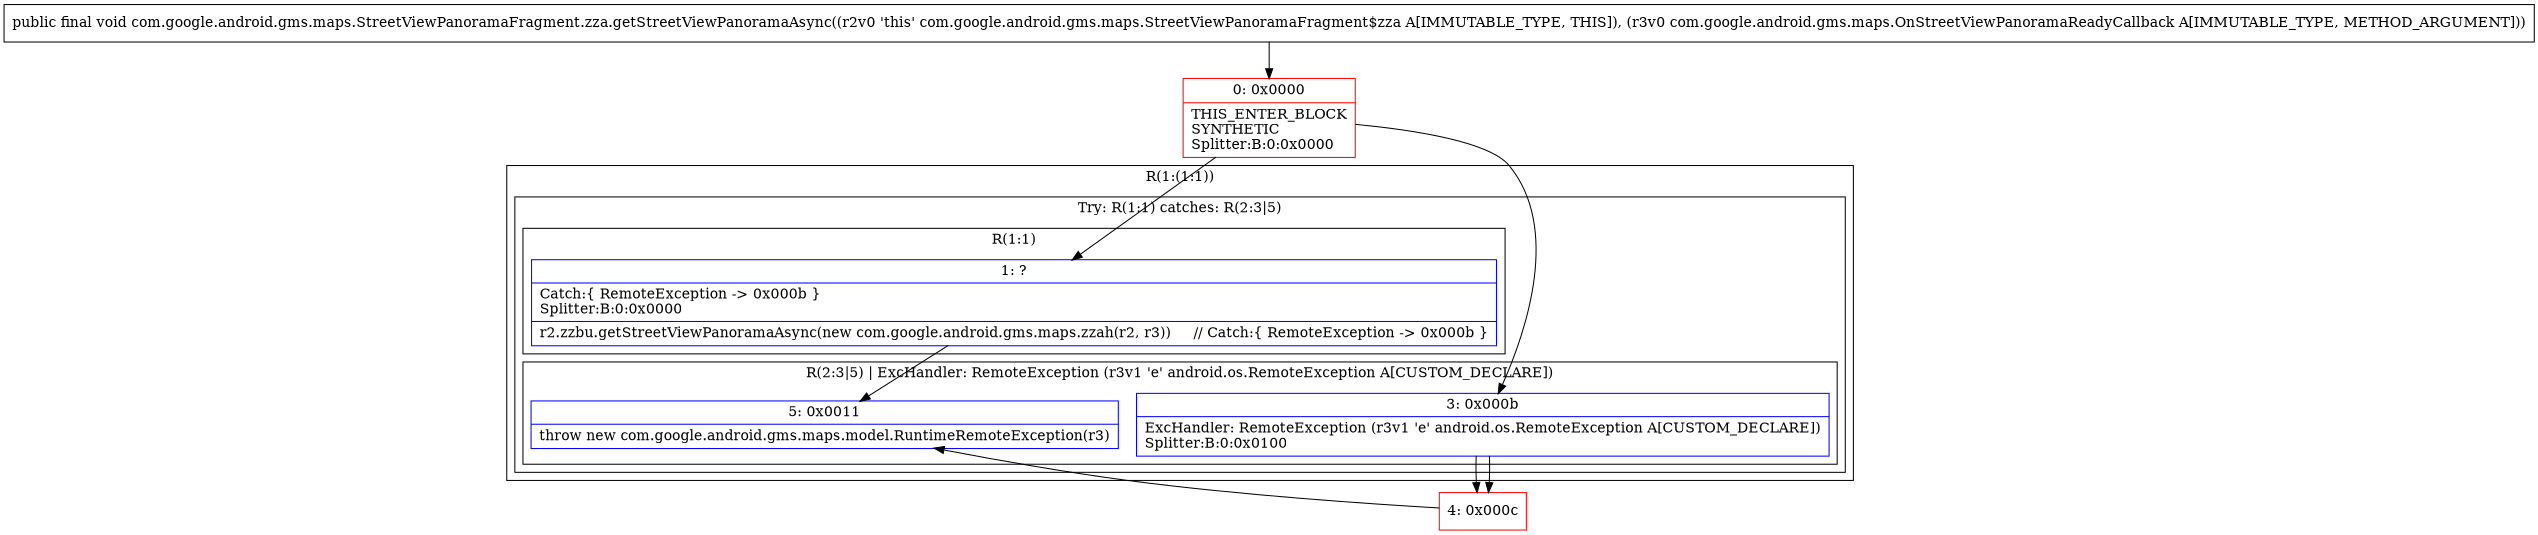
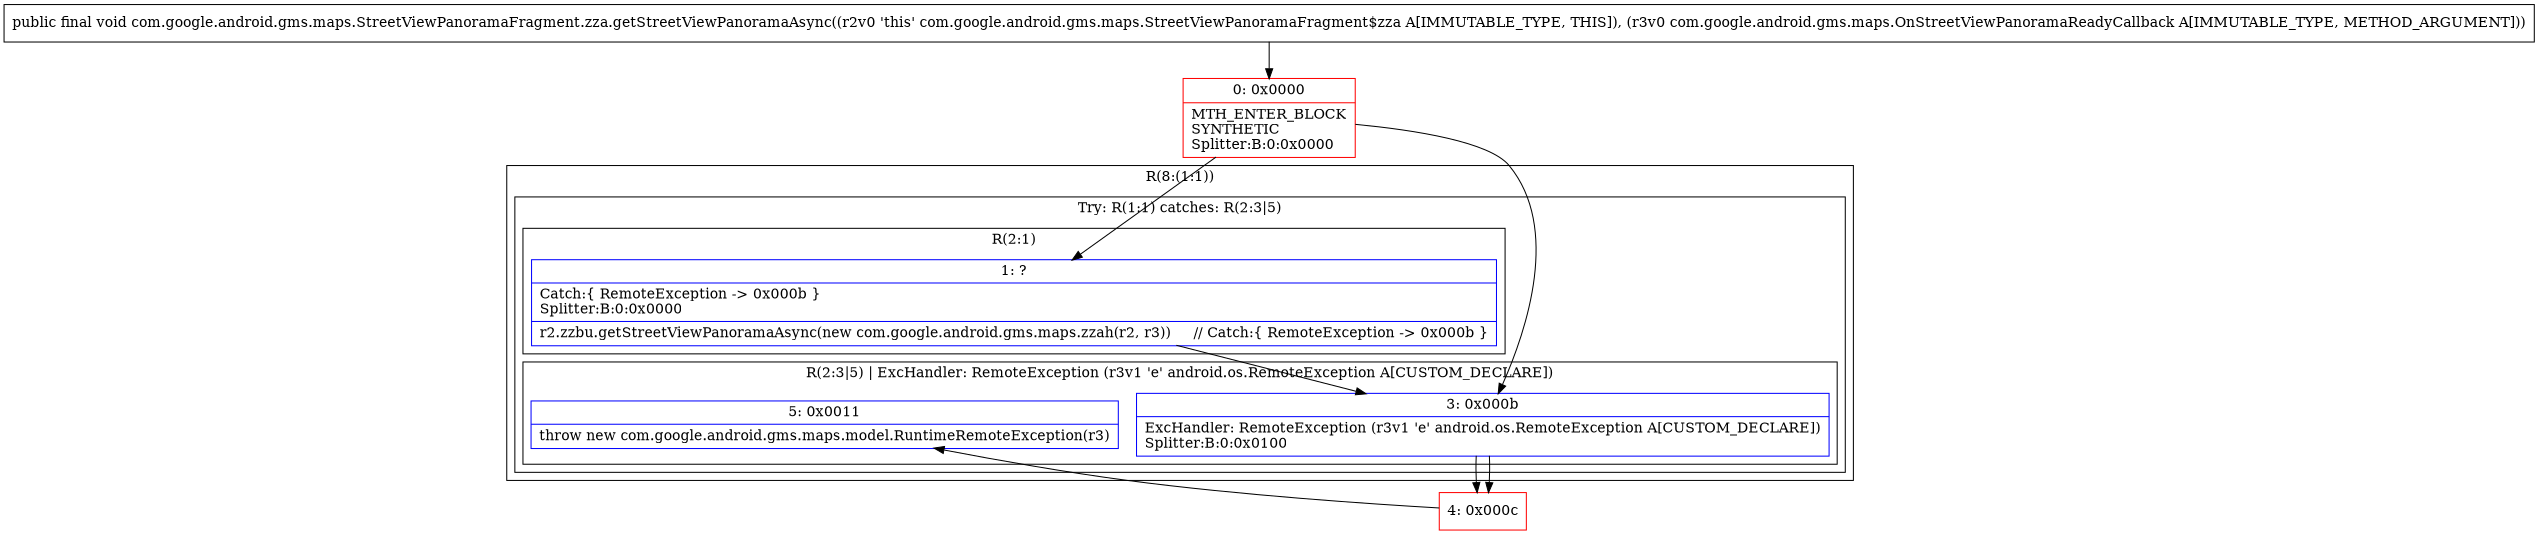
node "0: 0x0000": text "THIS_ENTER_BLOCK" -> "MTH_ENTER_BLOCK"
cluster "R(1:(1:1))": label "R(1:(1:1))" -> "R(8:(1:1))"
cluster "R(1:1)": label "R(1:1)" -> "R(2:1)"
edge "1: ?" -> "5: 0x0011": now "1: ?" -> "3: 0x000b"
